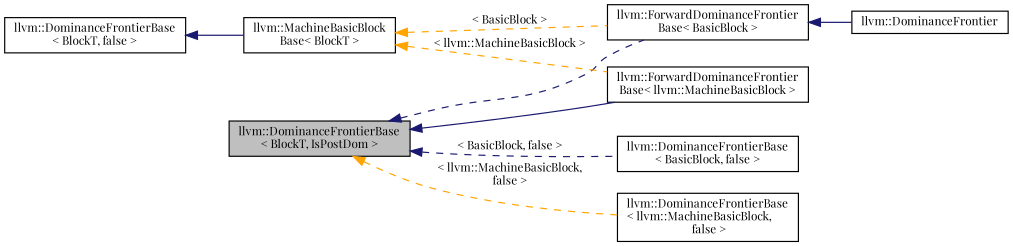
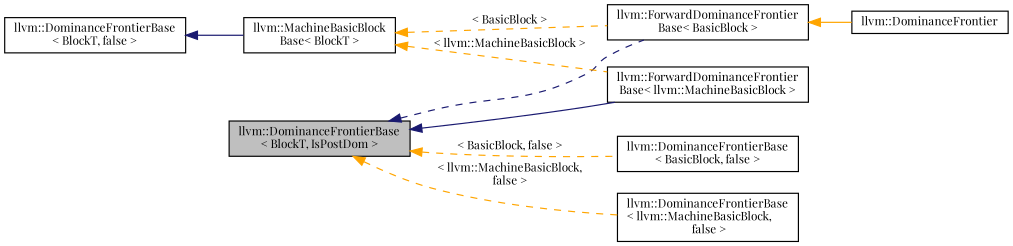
edge "llvm::DominanceFrontier" -> "llvm::ForwardDominanceFrontier Base< BasicBlock >": color midnightblue -> orange
edge "llvm::DominanceFrontierBase < BasicBlock, false >" -> "llvm::DominanceFrontierBase < BlockT, IsPostDom >": color midnightblue -> orange
